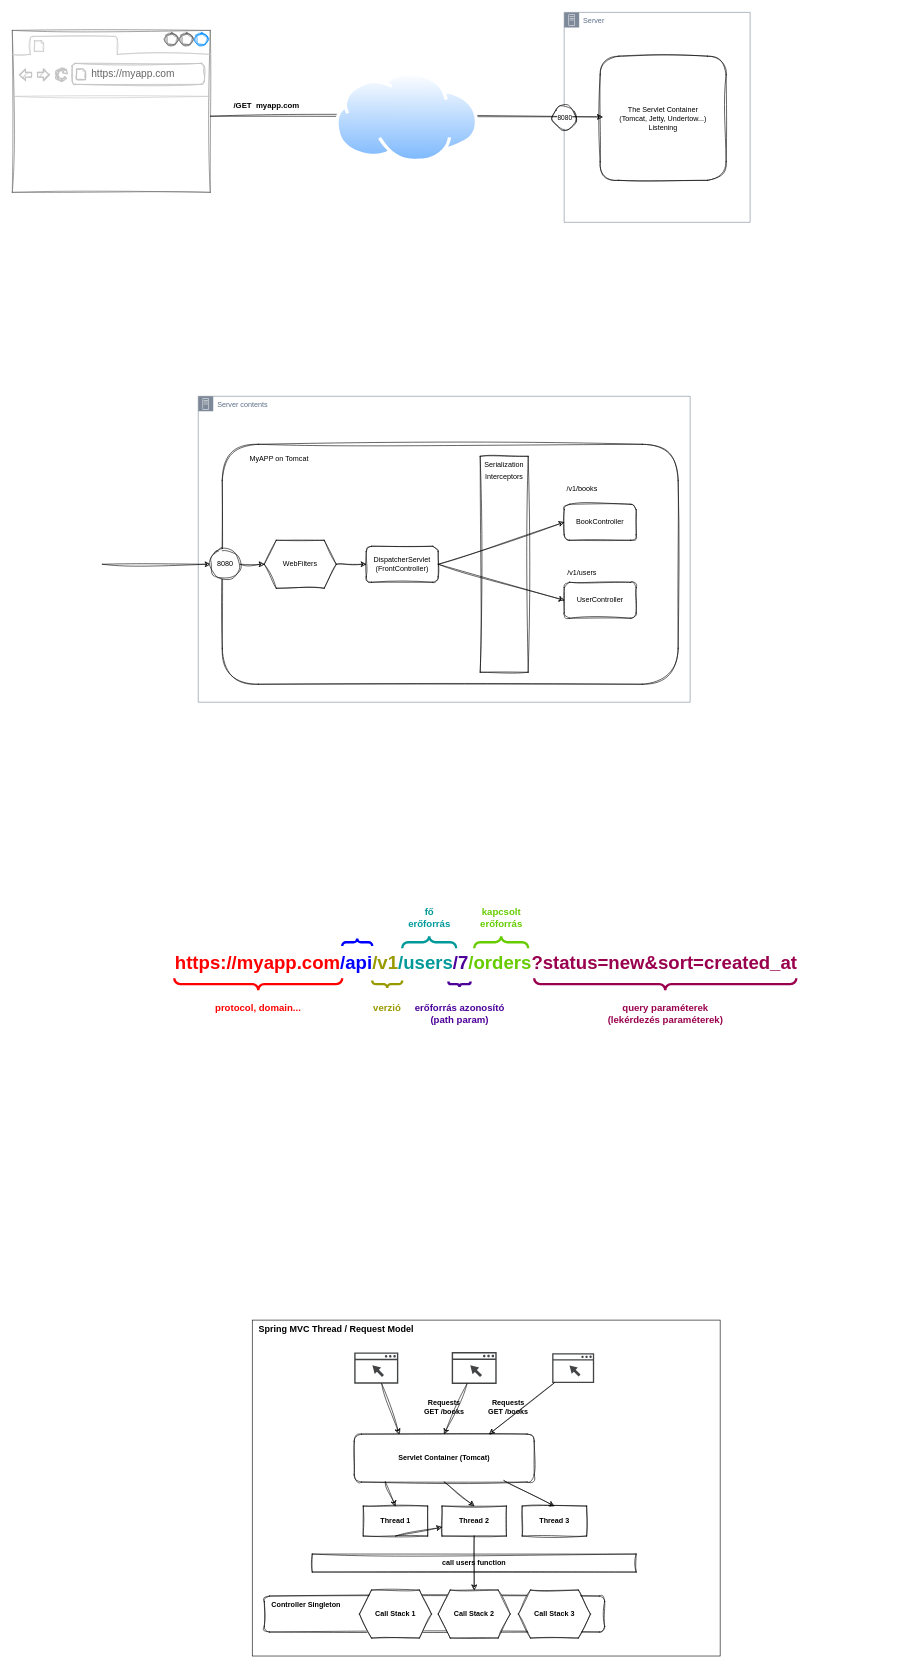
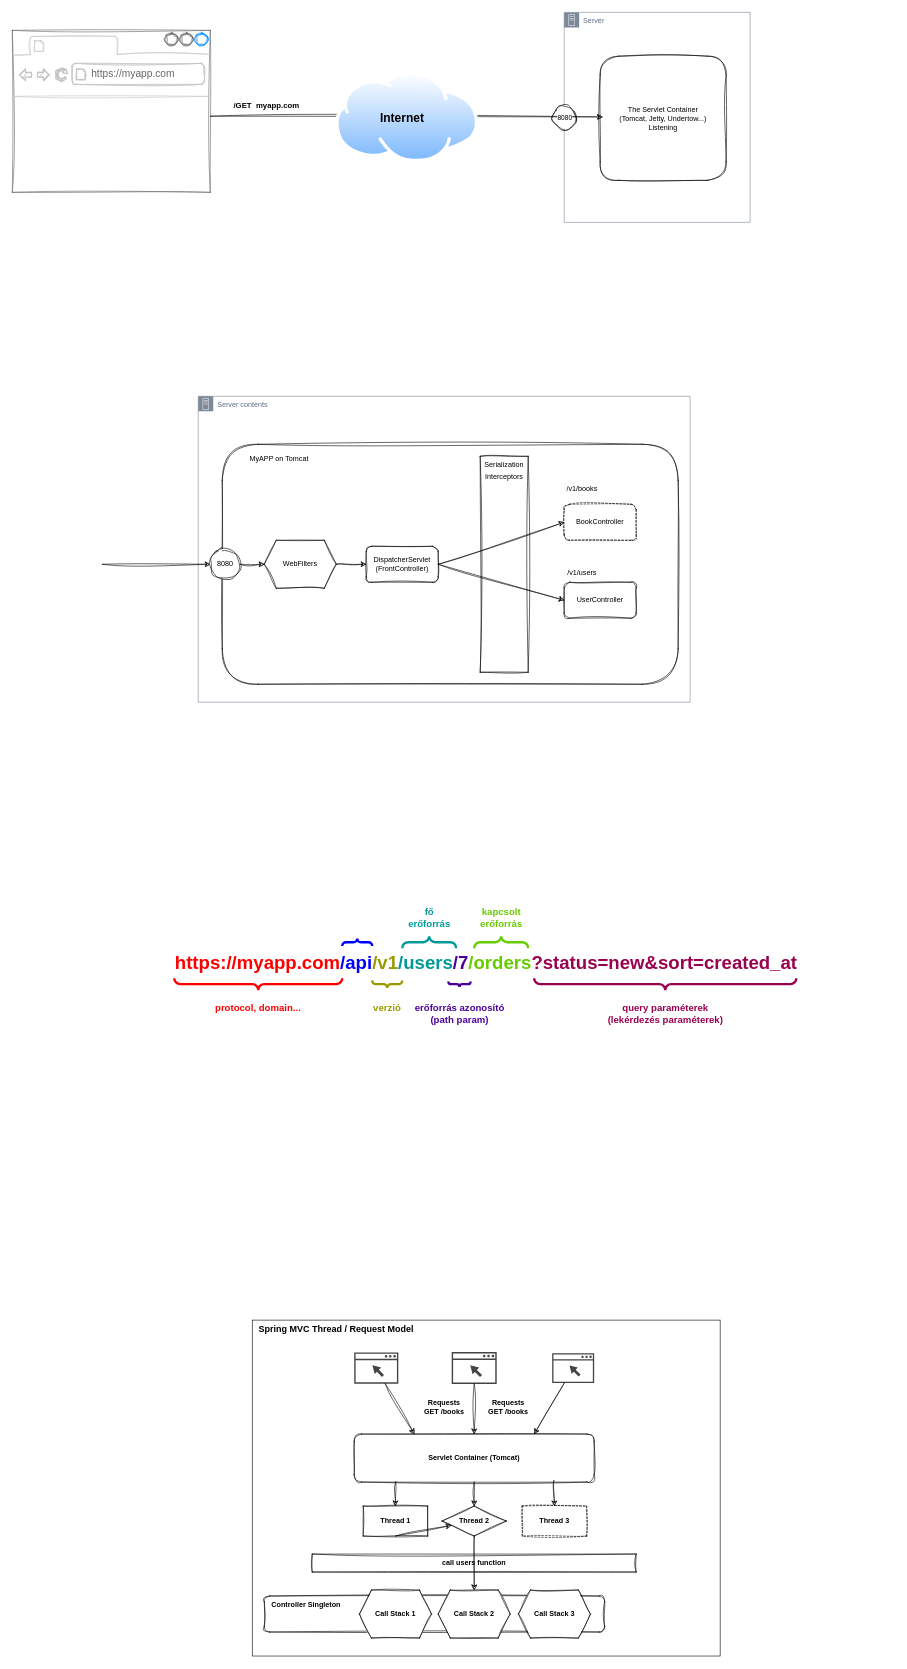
node "Internet": added
node "BookController": style solid -> dashed
node "Servlet Container (Tomcat)": size 180x48 -> 240x48
node "Thread 2": shape rectangle -> diamond
node "Thread 3": style solid -> dashed
